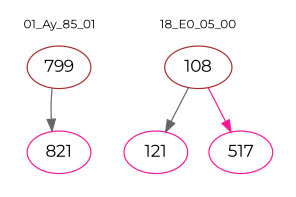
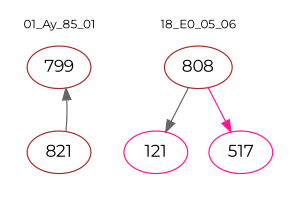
cluster "18_E0_05_00": label "18_E0_05_00" -> "18_E0_05_06"
node "108": label "108" -> "808"
edge "799" -> "821": reversed
node "821": color deeppink -> brown
